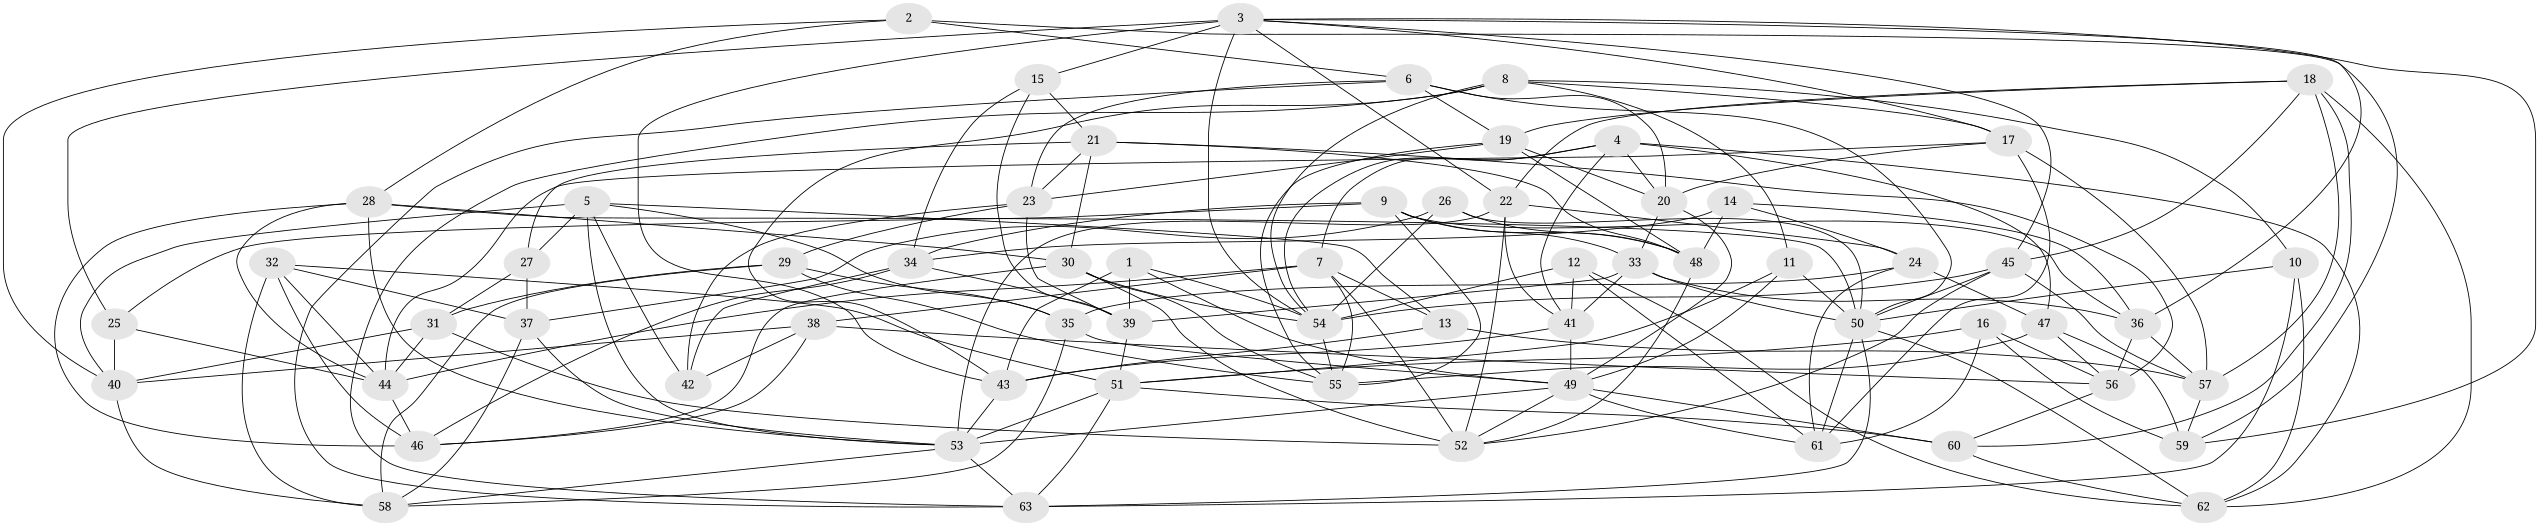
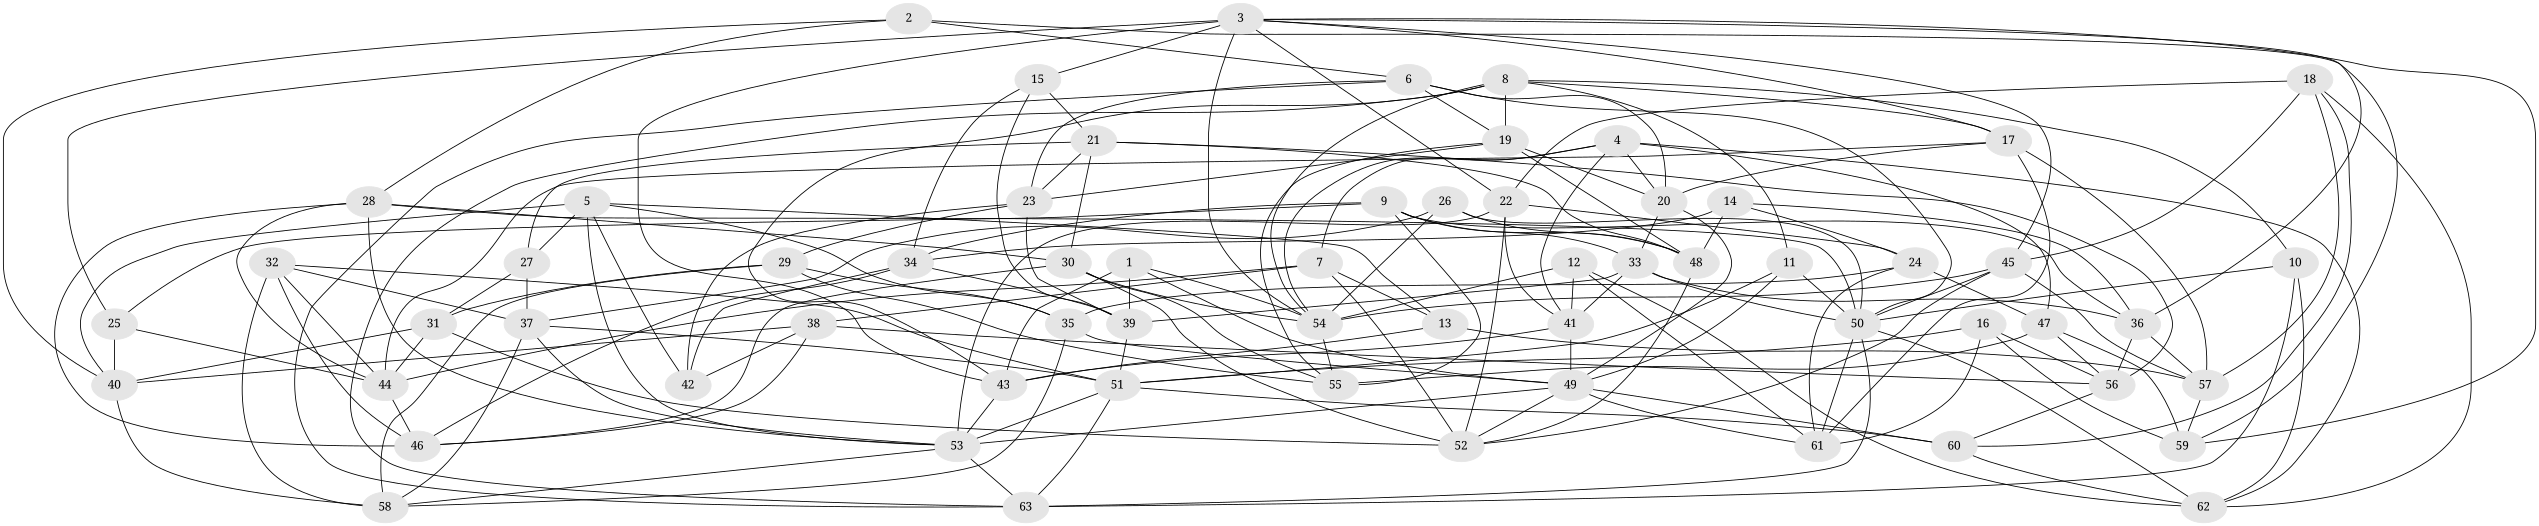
edge "18" -- "19": now "8" -- "19"
edge "7" -- "55": removed
edge "37" -- "51": added
